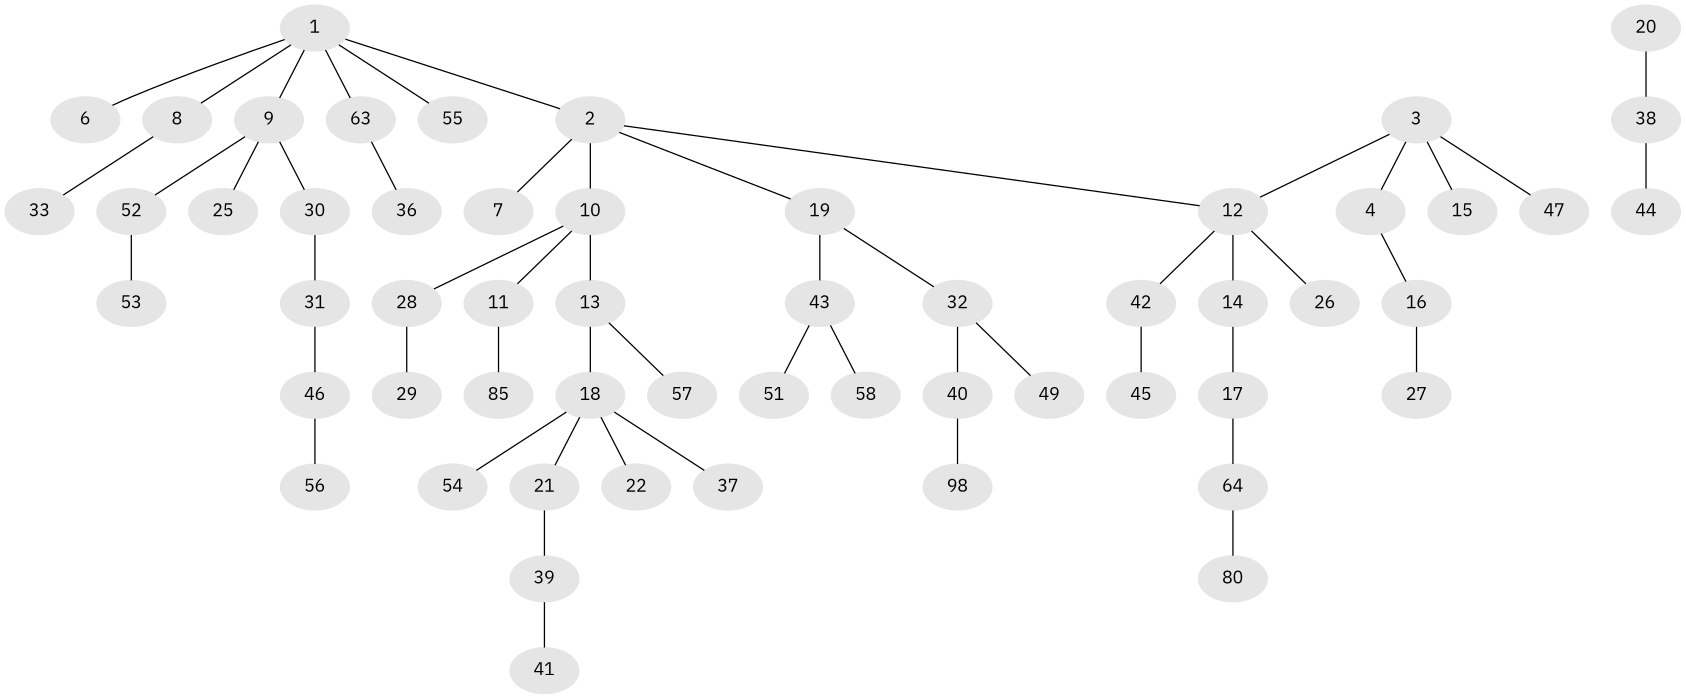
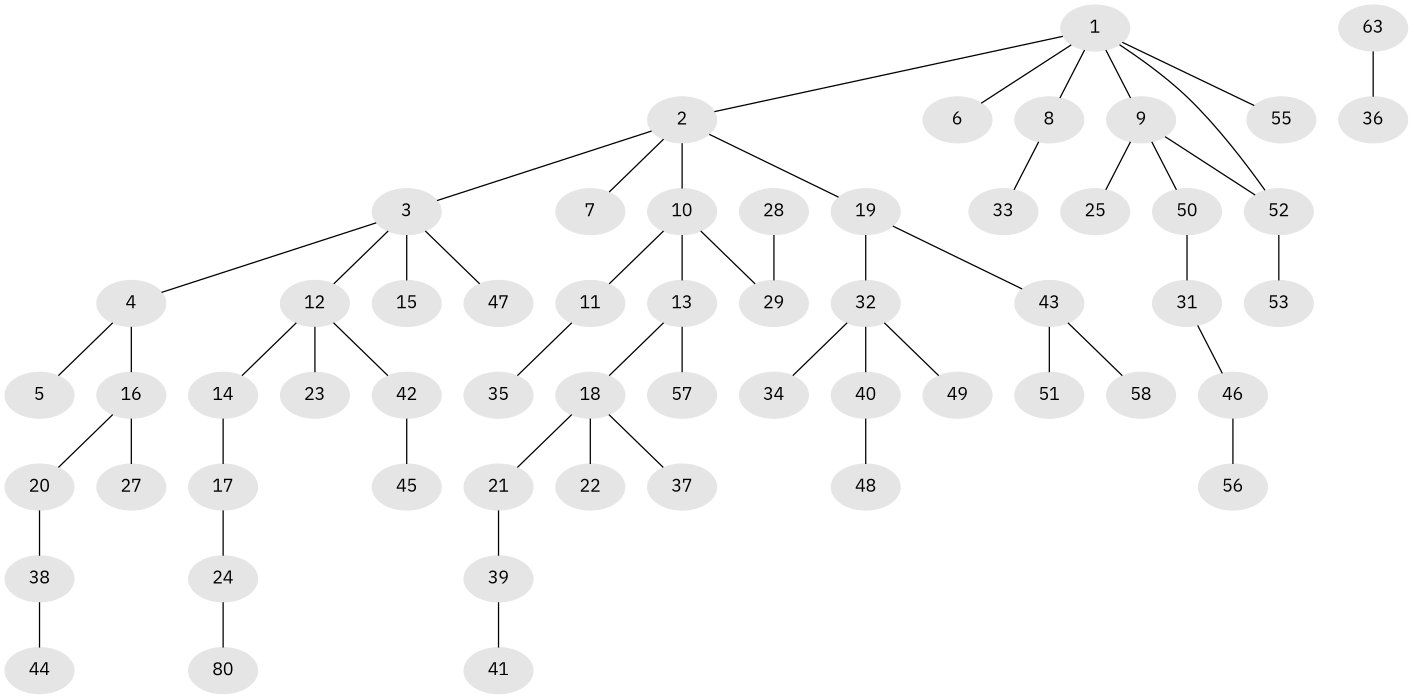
edge "1" -- "63": now "1" -- "52"
edge "2" -- "12": now "2" -- "3"
node "30": label "30" -> "50"
edge "10" -- "28": now "10" -- "29"
node "26": label "26" -> "23"
node "5": added
node "85": label "85" -> "35"
node "34": added
edge "16" -- "20": added
node "54": removed
node "98": label "98" -> "48"
node "64": label "64" -> "24"
